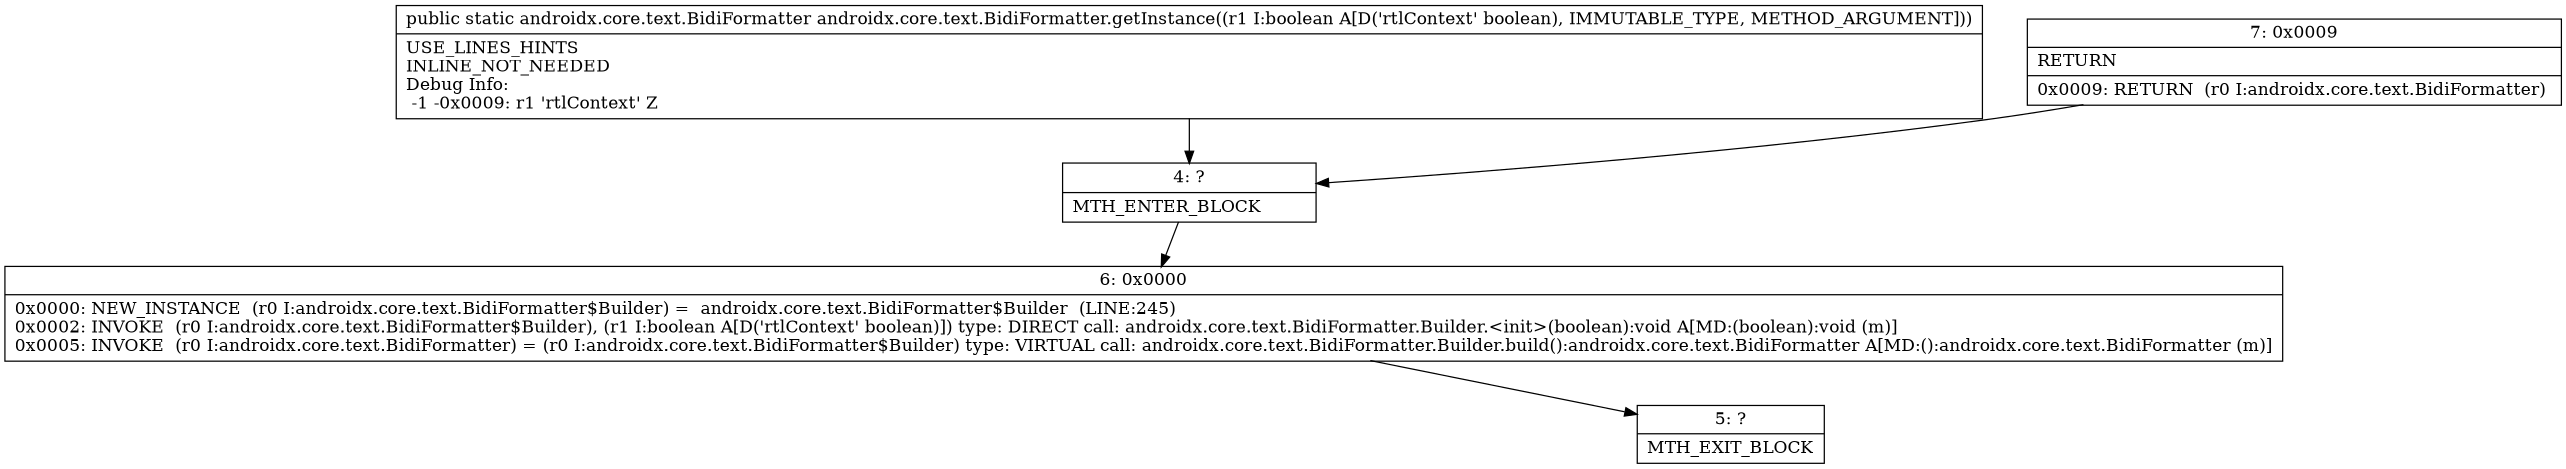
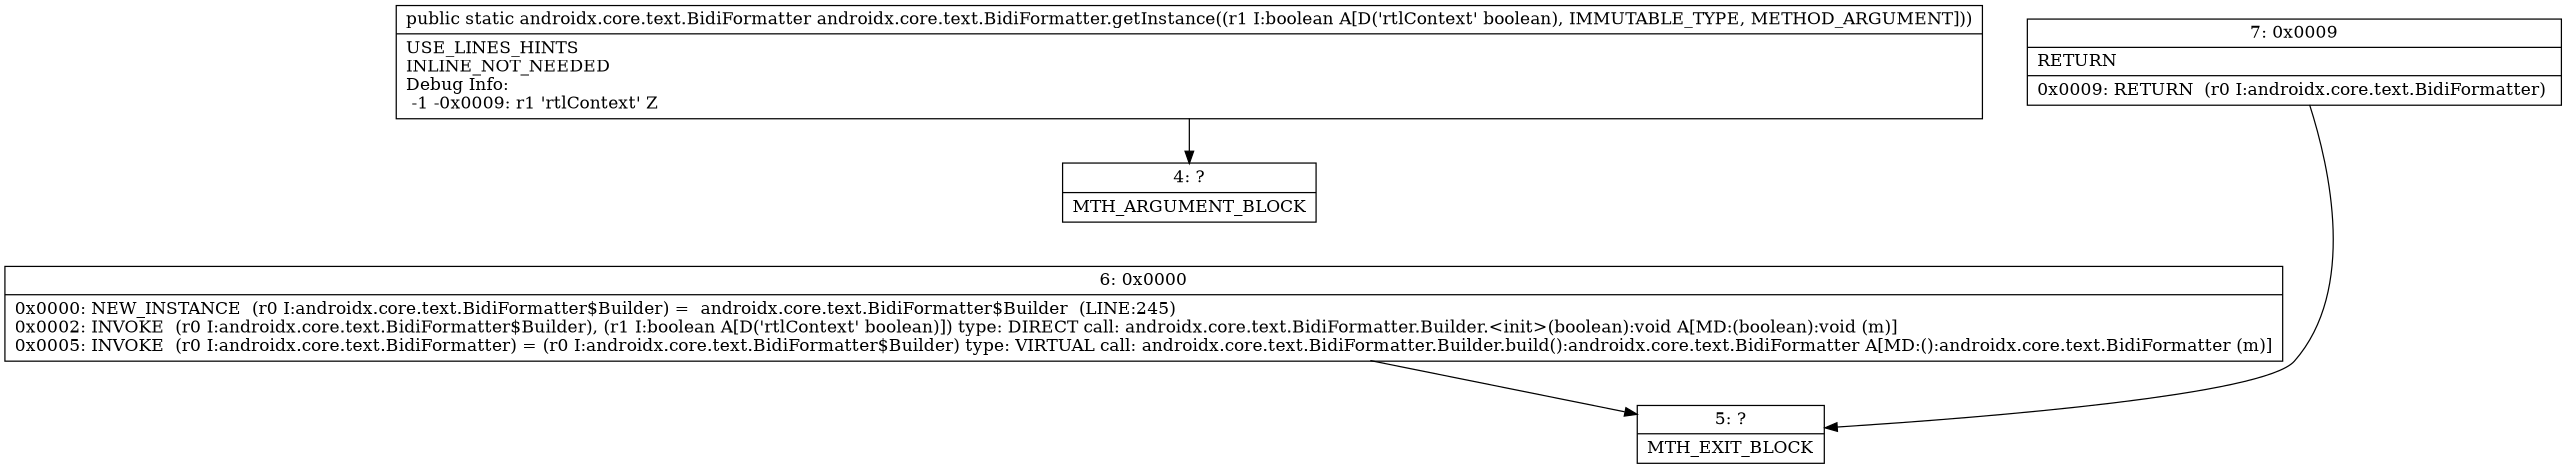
edge "7: 0x0009" -> "4: ?": now "7: 0x0009" -> "5: ?"
node "4: ?": text "MTH_ENTER_BLOCK" -> "MTH_ARGUMENT_BLOCK"
edge "4: ?" -> "6: 0x0000": removed
